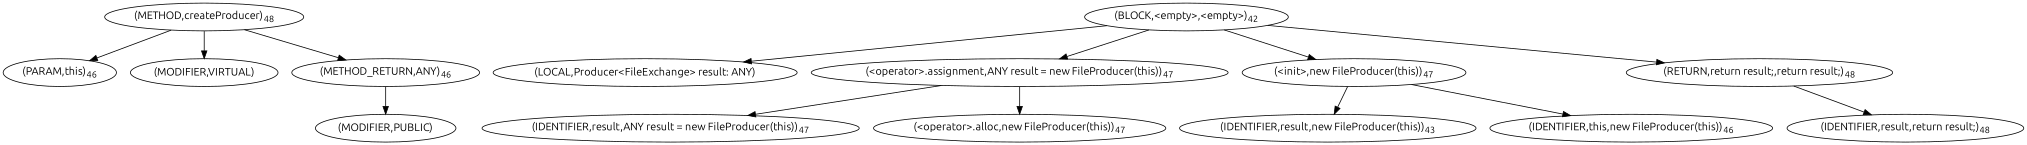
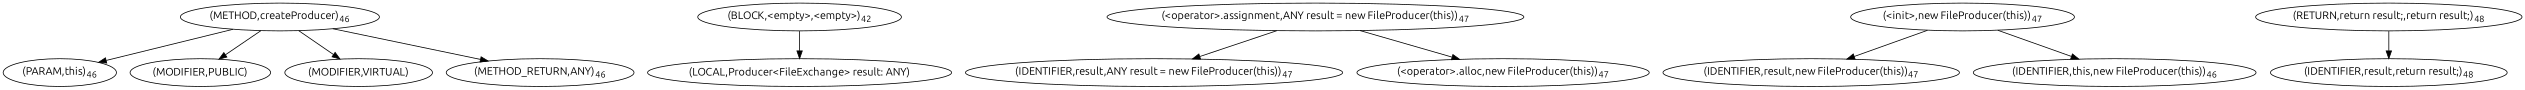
node "(METHOD,createProducer)": text "48" -> "46"
edge "(BLOCK,<empty>,<empty>)" -> "(<operator>.assignment,ANY result = new FileProducer(this))": removed
edge "(BLOCK,<empty>,<empty>)" -> "(<init>,new FileProducer(this))": removed
edge "(BLOCK,<empty>,<empty>)" -> "(RETURN,return result;,return result;)": removed
edge "(METHOD_RETURN,ANY)" -> "(MODIFIER,PUBLIC)": now "(METHOD,createProducer)" -> "(MODIFIER,PUBLIC)"
node "(IDENTIFIER,result,new FileProducer(this))": text "43" -> "47"
